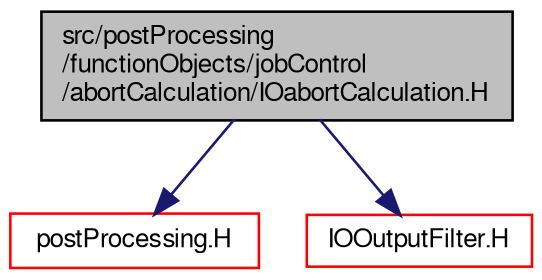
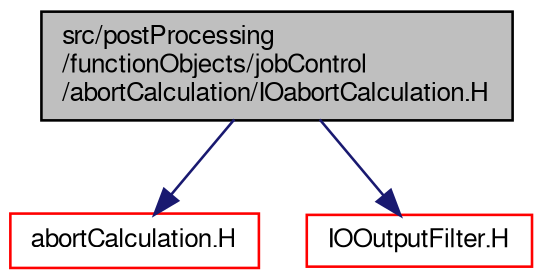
node "postProcessing.H": label "postProcessing.H" -> "abortCalculation.H"
